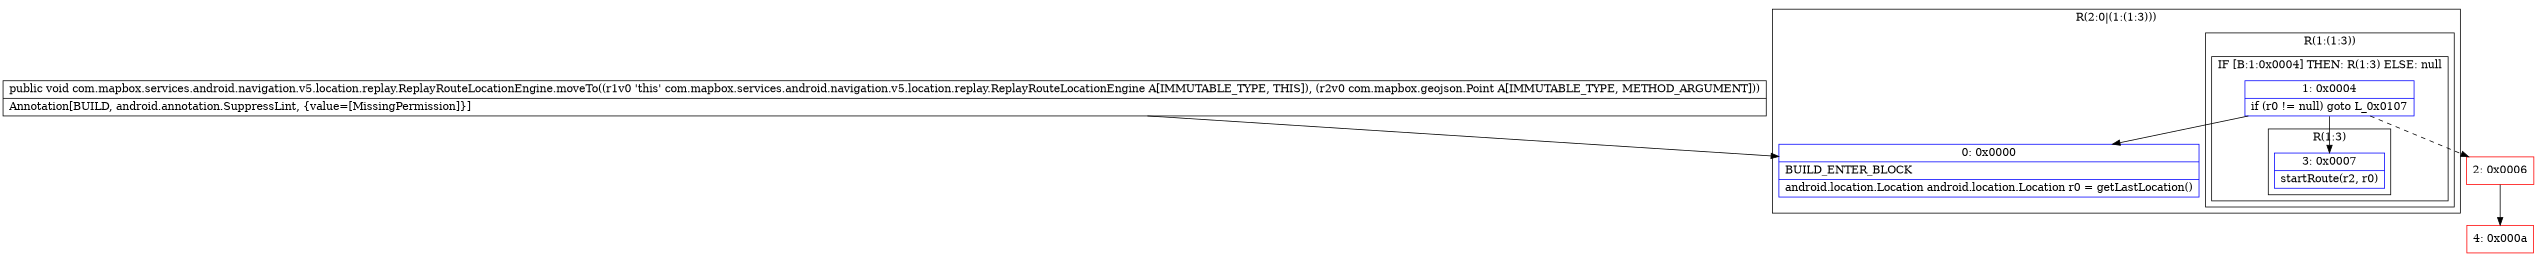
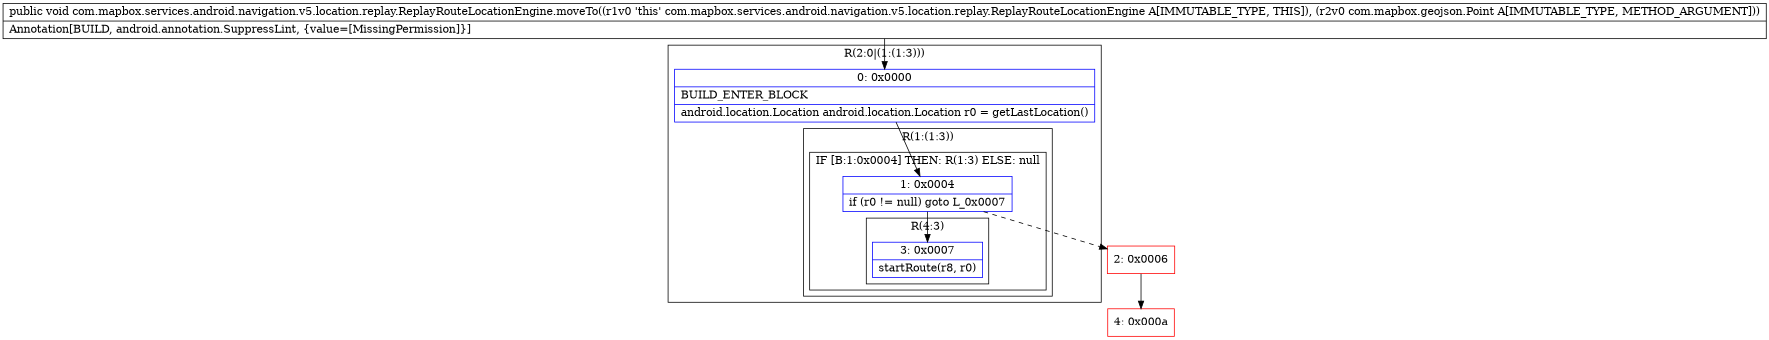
node "1: 0x0004": text "if (r0 != null) goto L_0x0107" -> "if (r0 != null) goto L_0x0007"
edge "1: 0x0004" -> "0: 0x0000": reversed
cluster "R(1:3)": label "R(1:3)" -> "R(4:3)"
node "3: 0x0007": text "startRoute(r2, r0)" -> "startRoute(r8, r0)"
